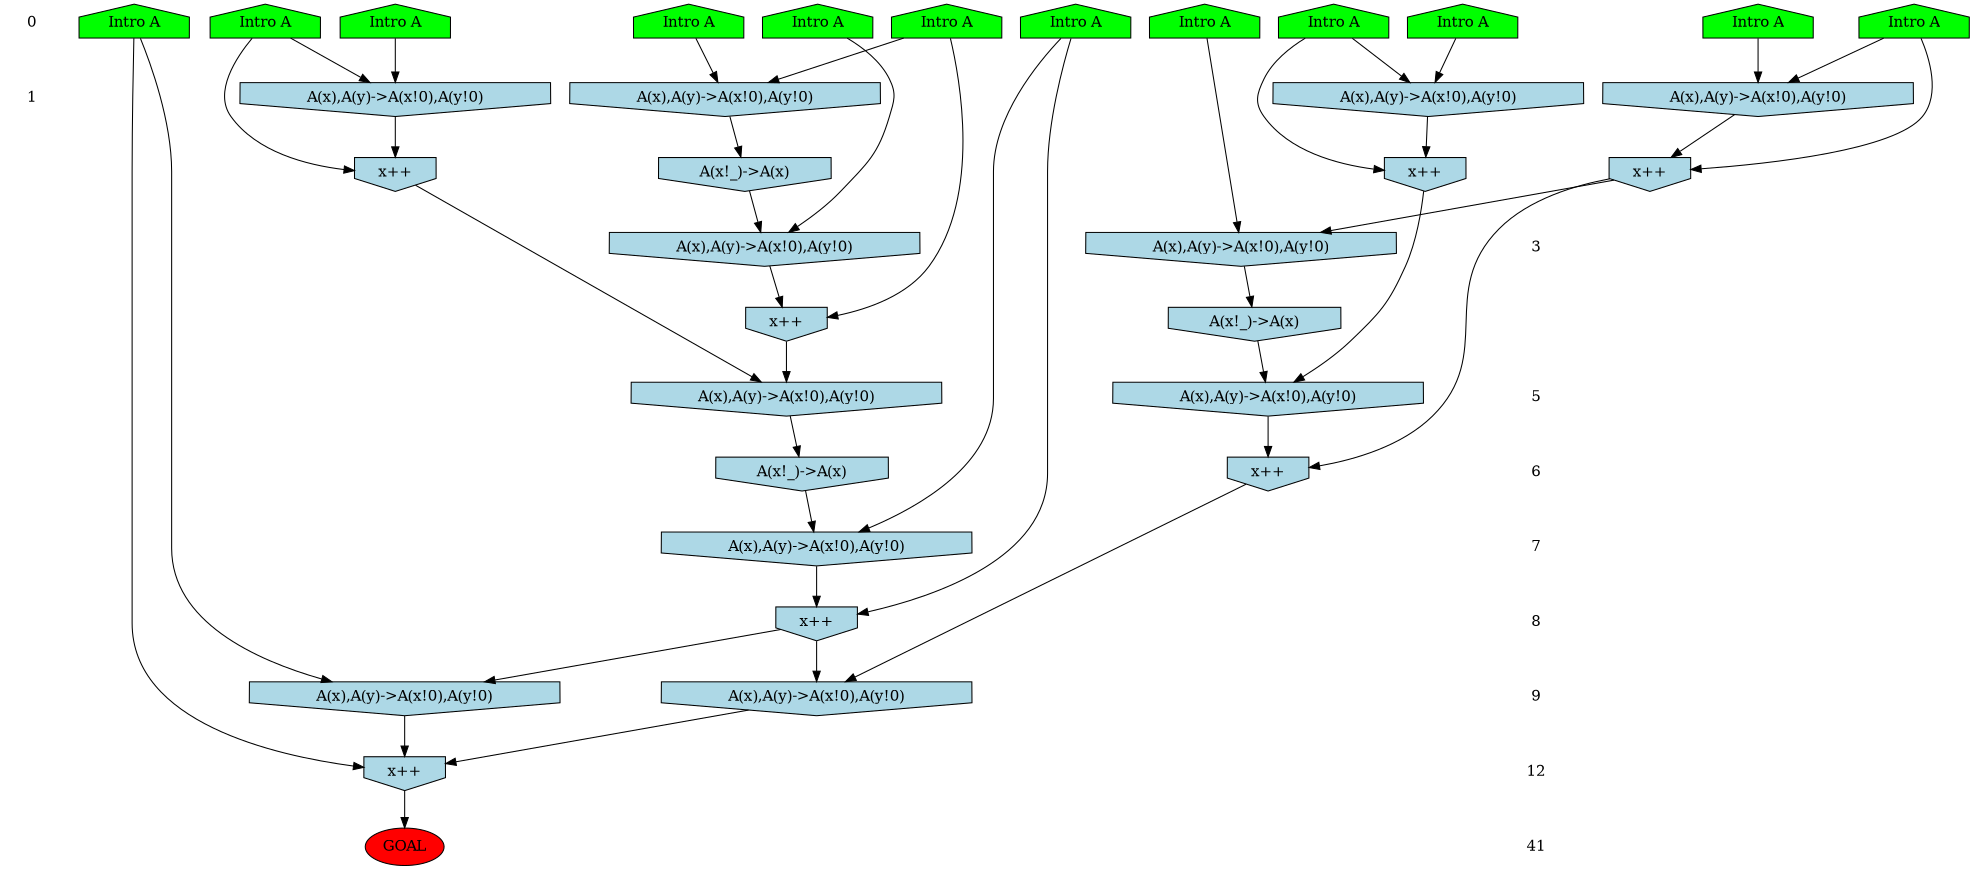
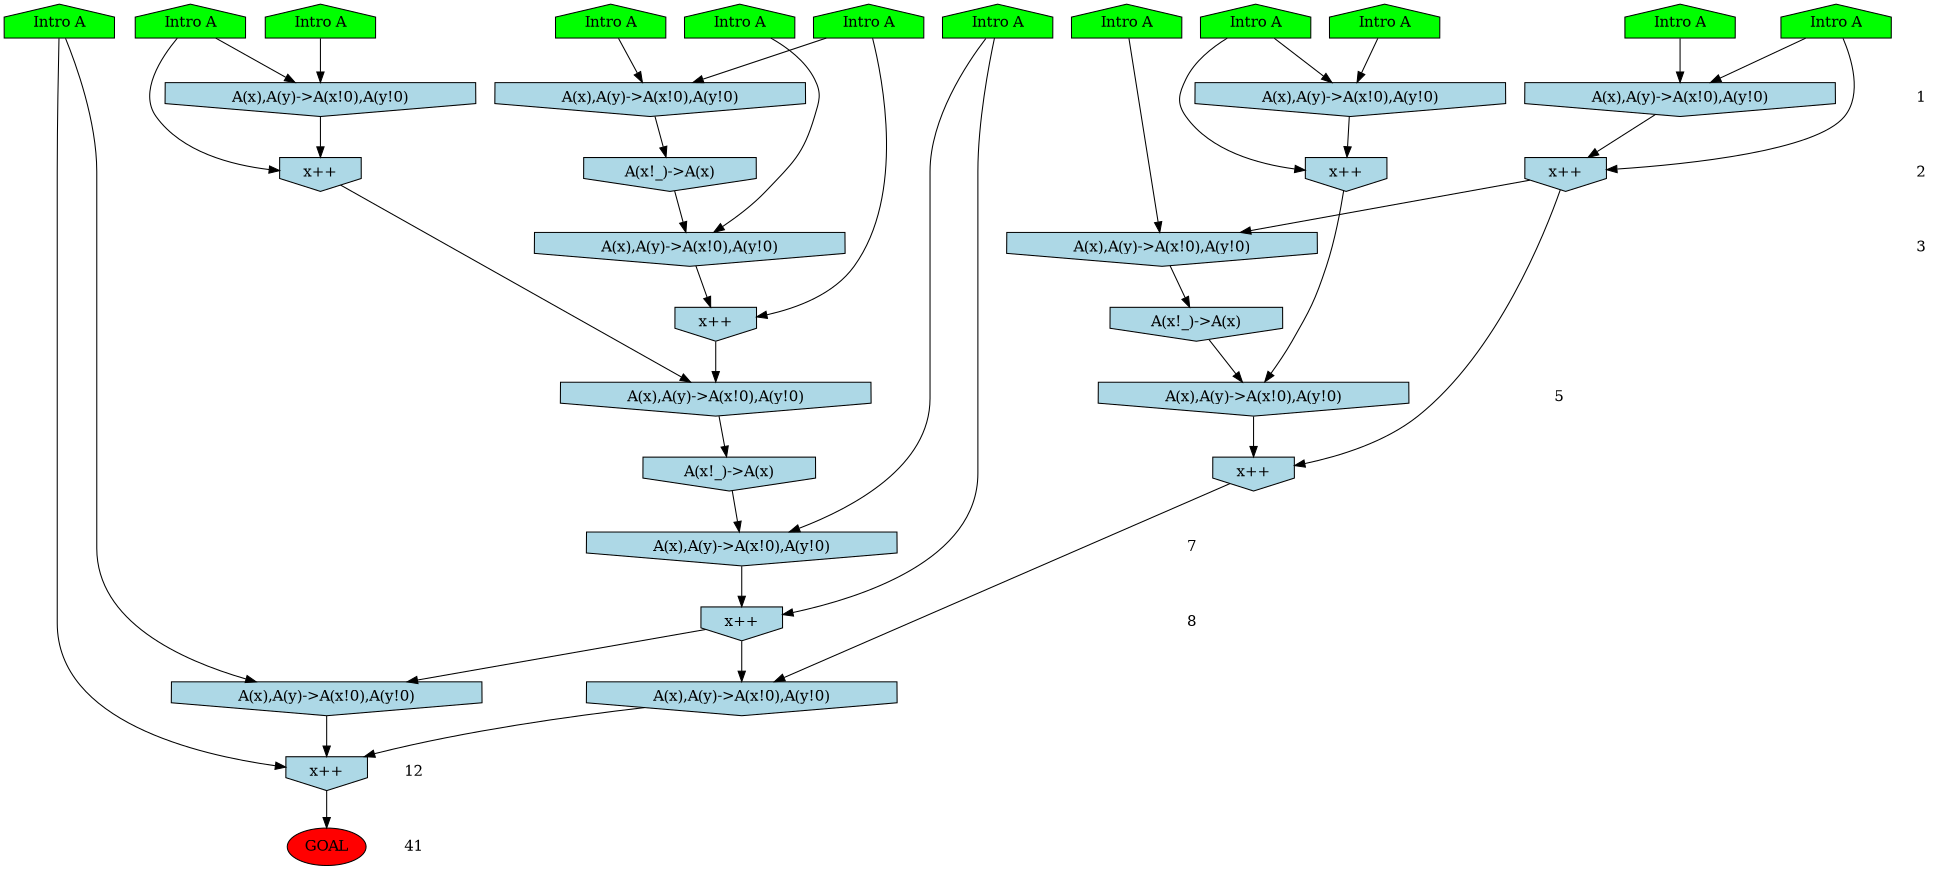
node "0": removed
node "2": added
node "6": removed
node "9": removed
